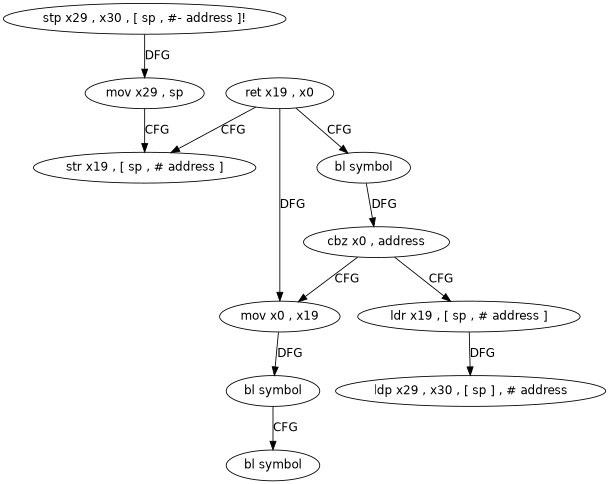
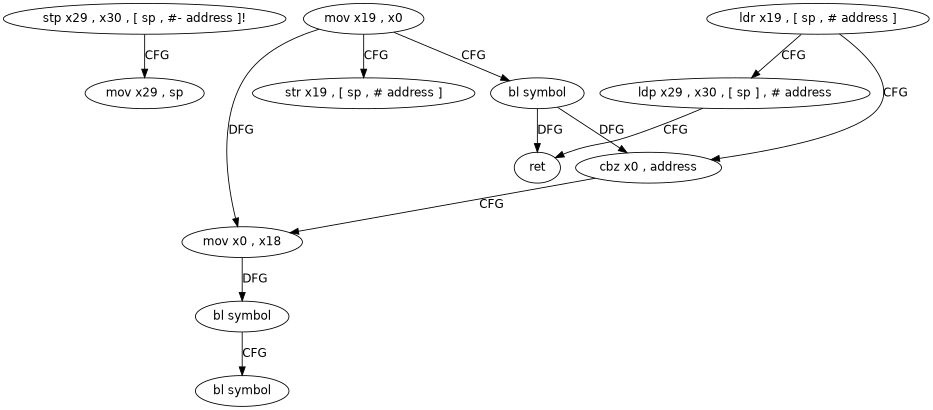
edge "stp x29 , x30 , [ sp , #- address ]!" -> "mov x29 , sp": label "DFG" -> "CFG"
node "ret x19 , x0": label "ret x19 , x0" -> "mov x19 , x0"
edge "mov x29 , sp" -> "str x19 , [ sp , # address ]": removed, label "CFG"
node "ret": added
edge "cbz x0 , address" -> "ldr x19 , [ sp , # address ]": reversed
node "mov x0 , x19": label "mov x0 , x19" -> "mov x0 , x18"
edge "ldr x19 , [ sp , # address ]" -> "ldp x29 , x30 , [ sp ] , # address": label "DFG" -> "CFG"
